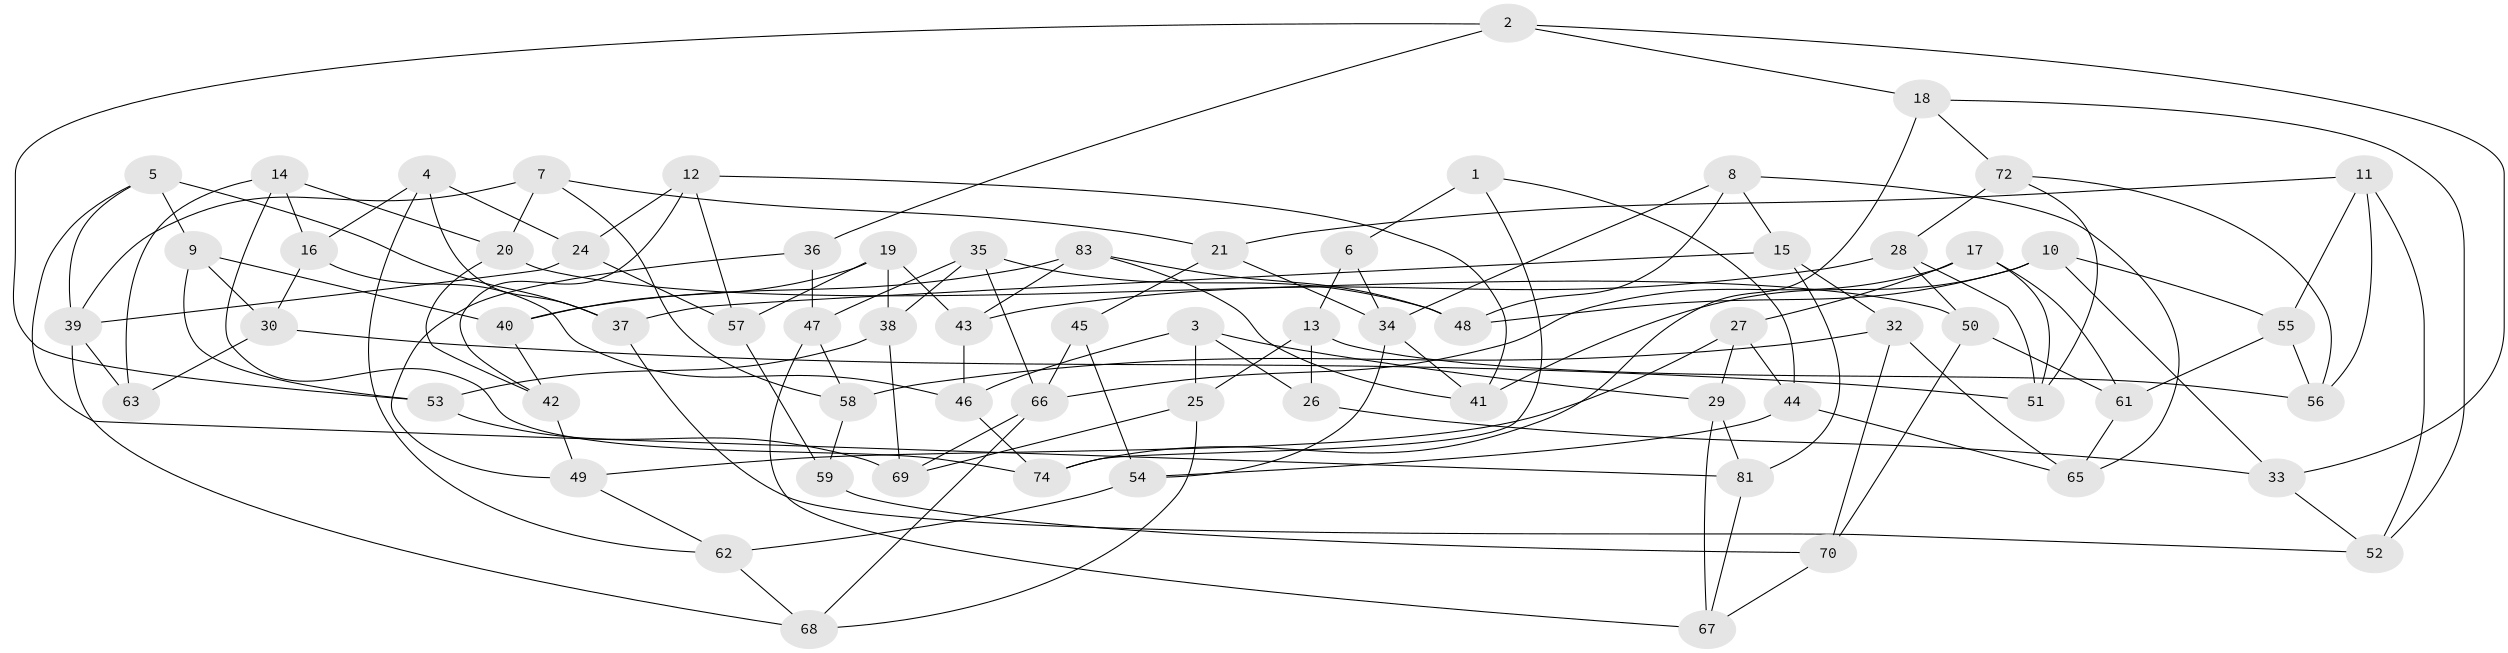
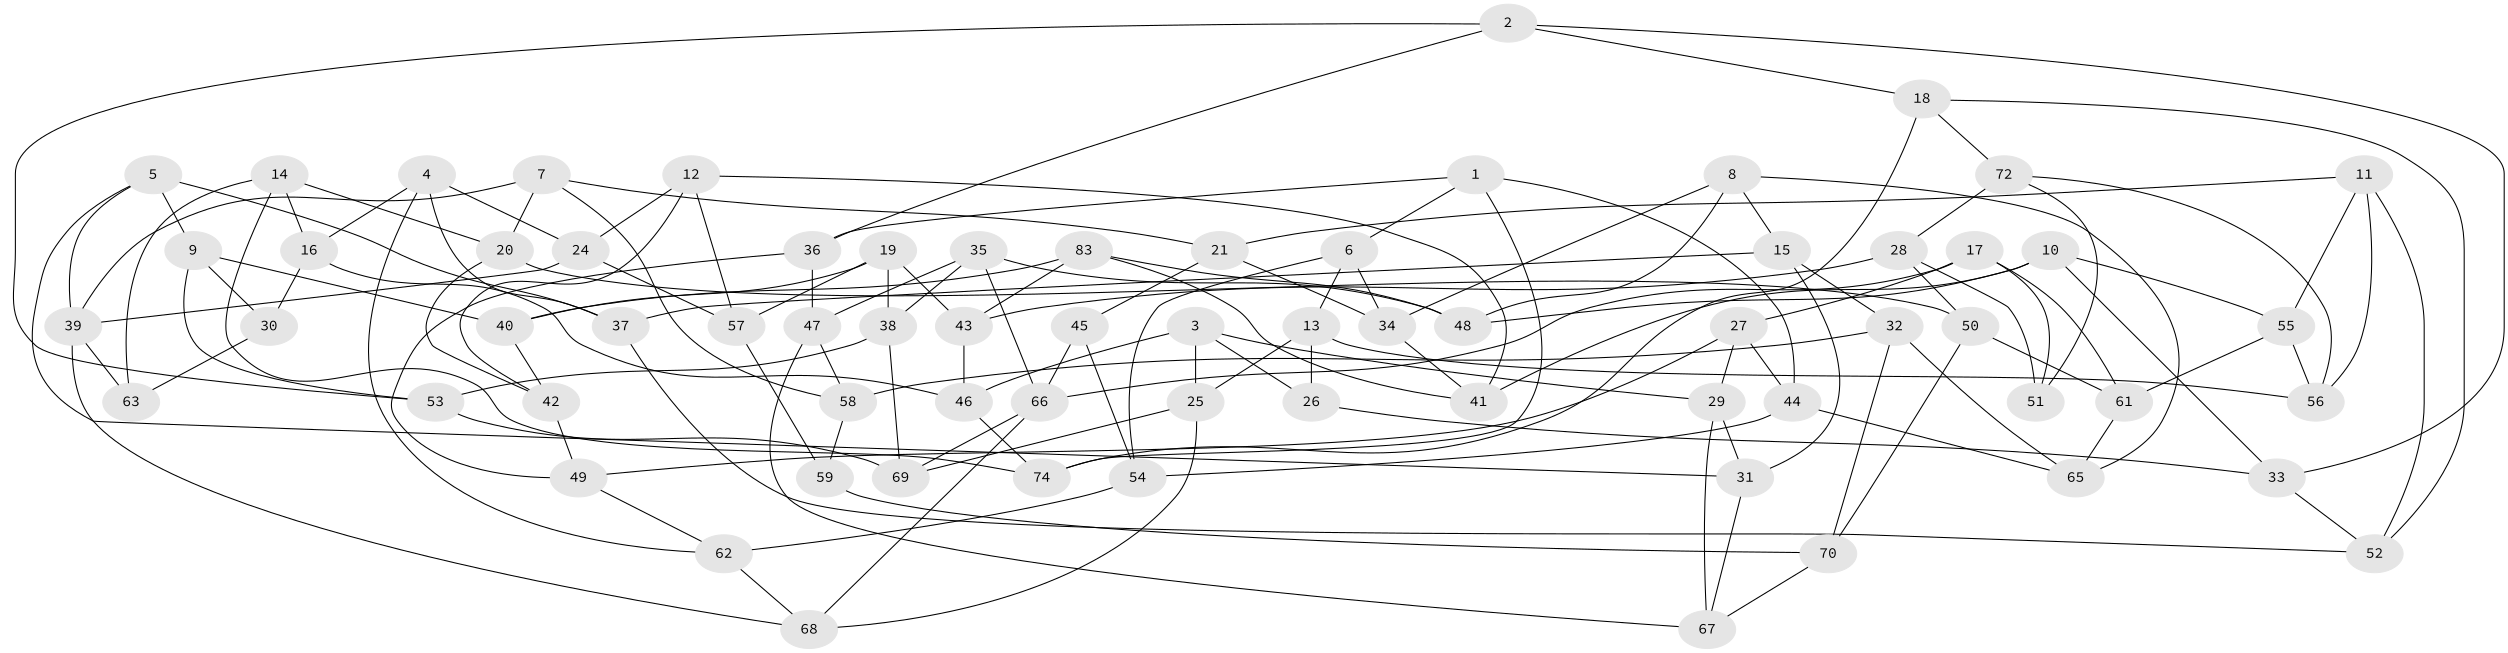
edge "1" -- "36": added
edge "30" -- "51": removed
edge "34" -- "54": now "6" -- "54"
node "81": label "81" -> "31"
